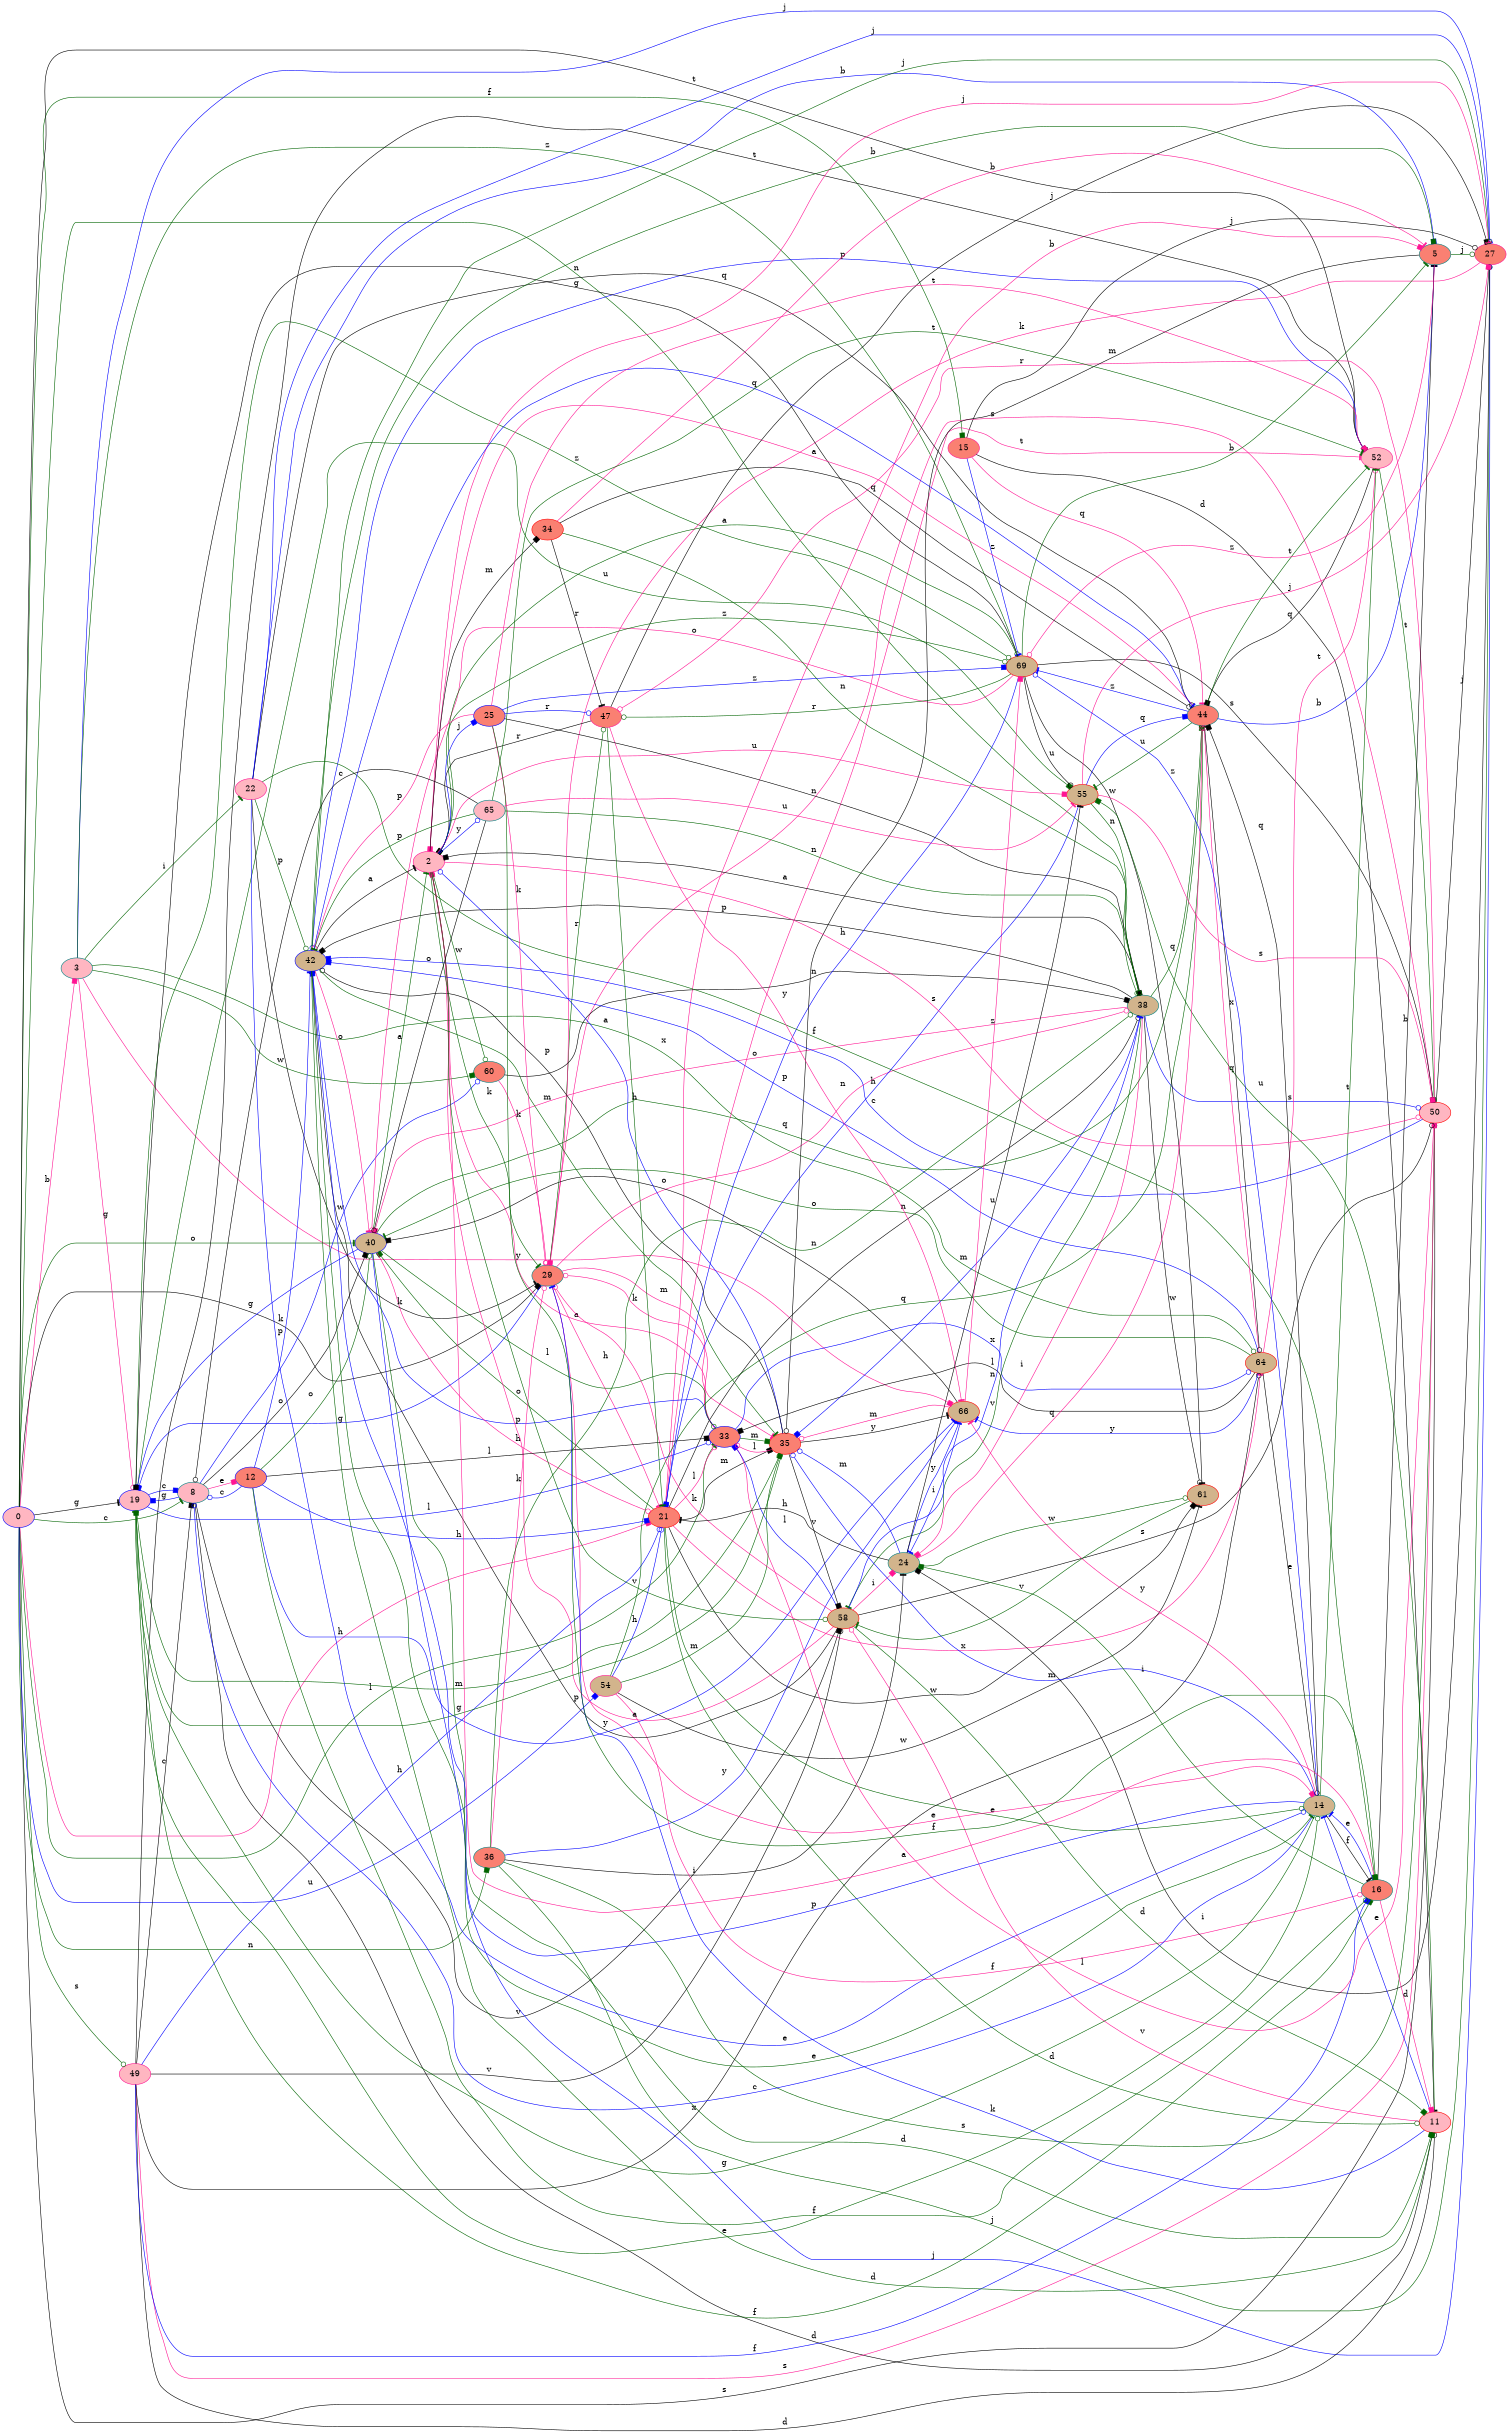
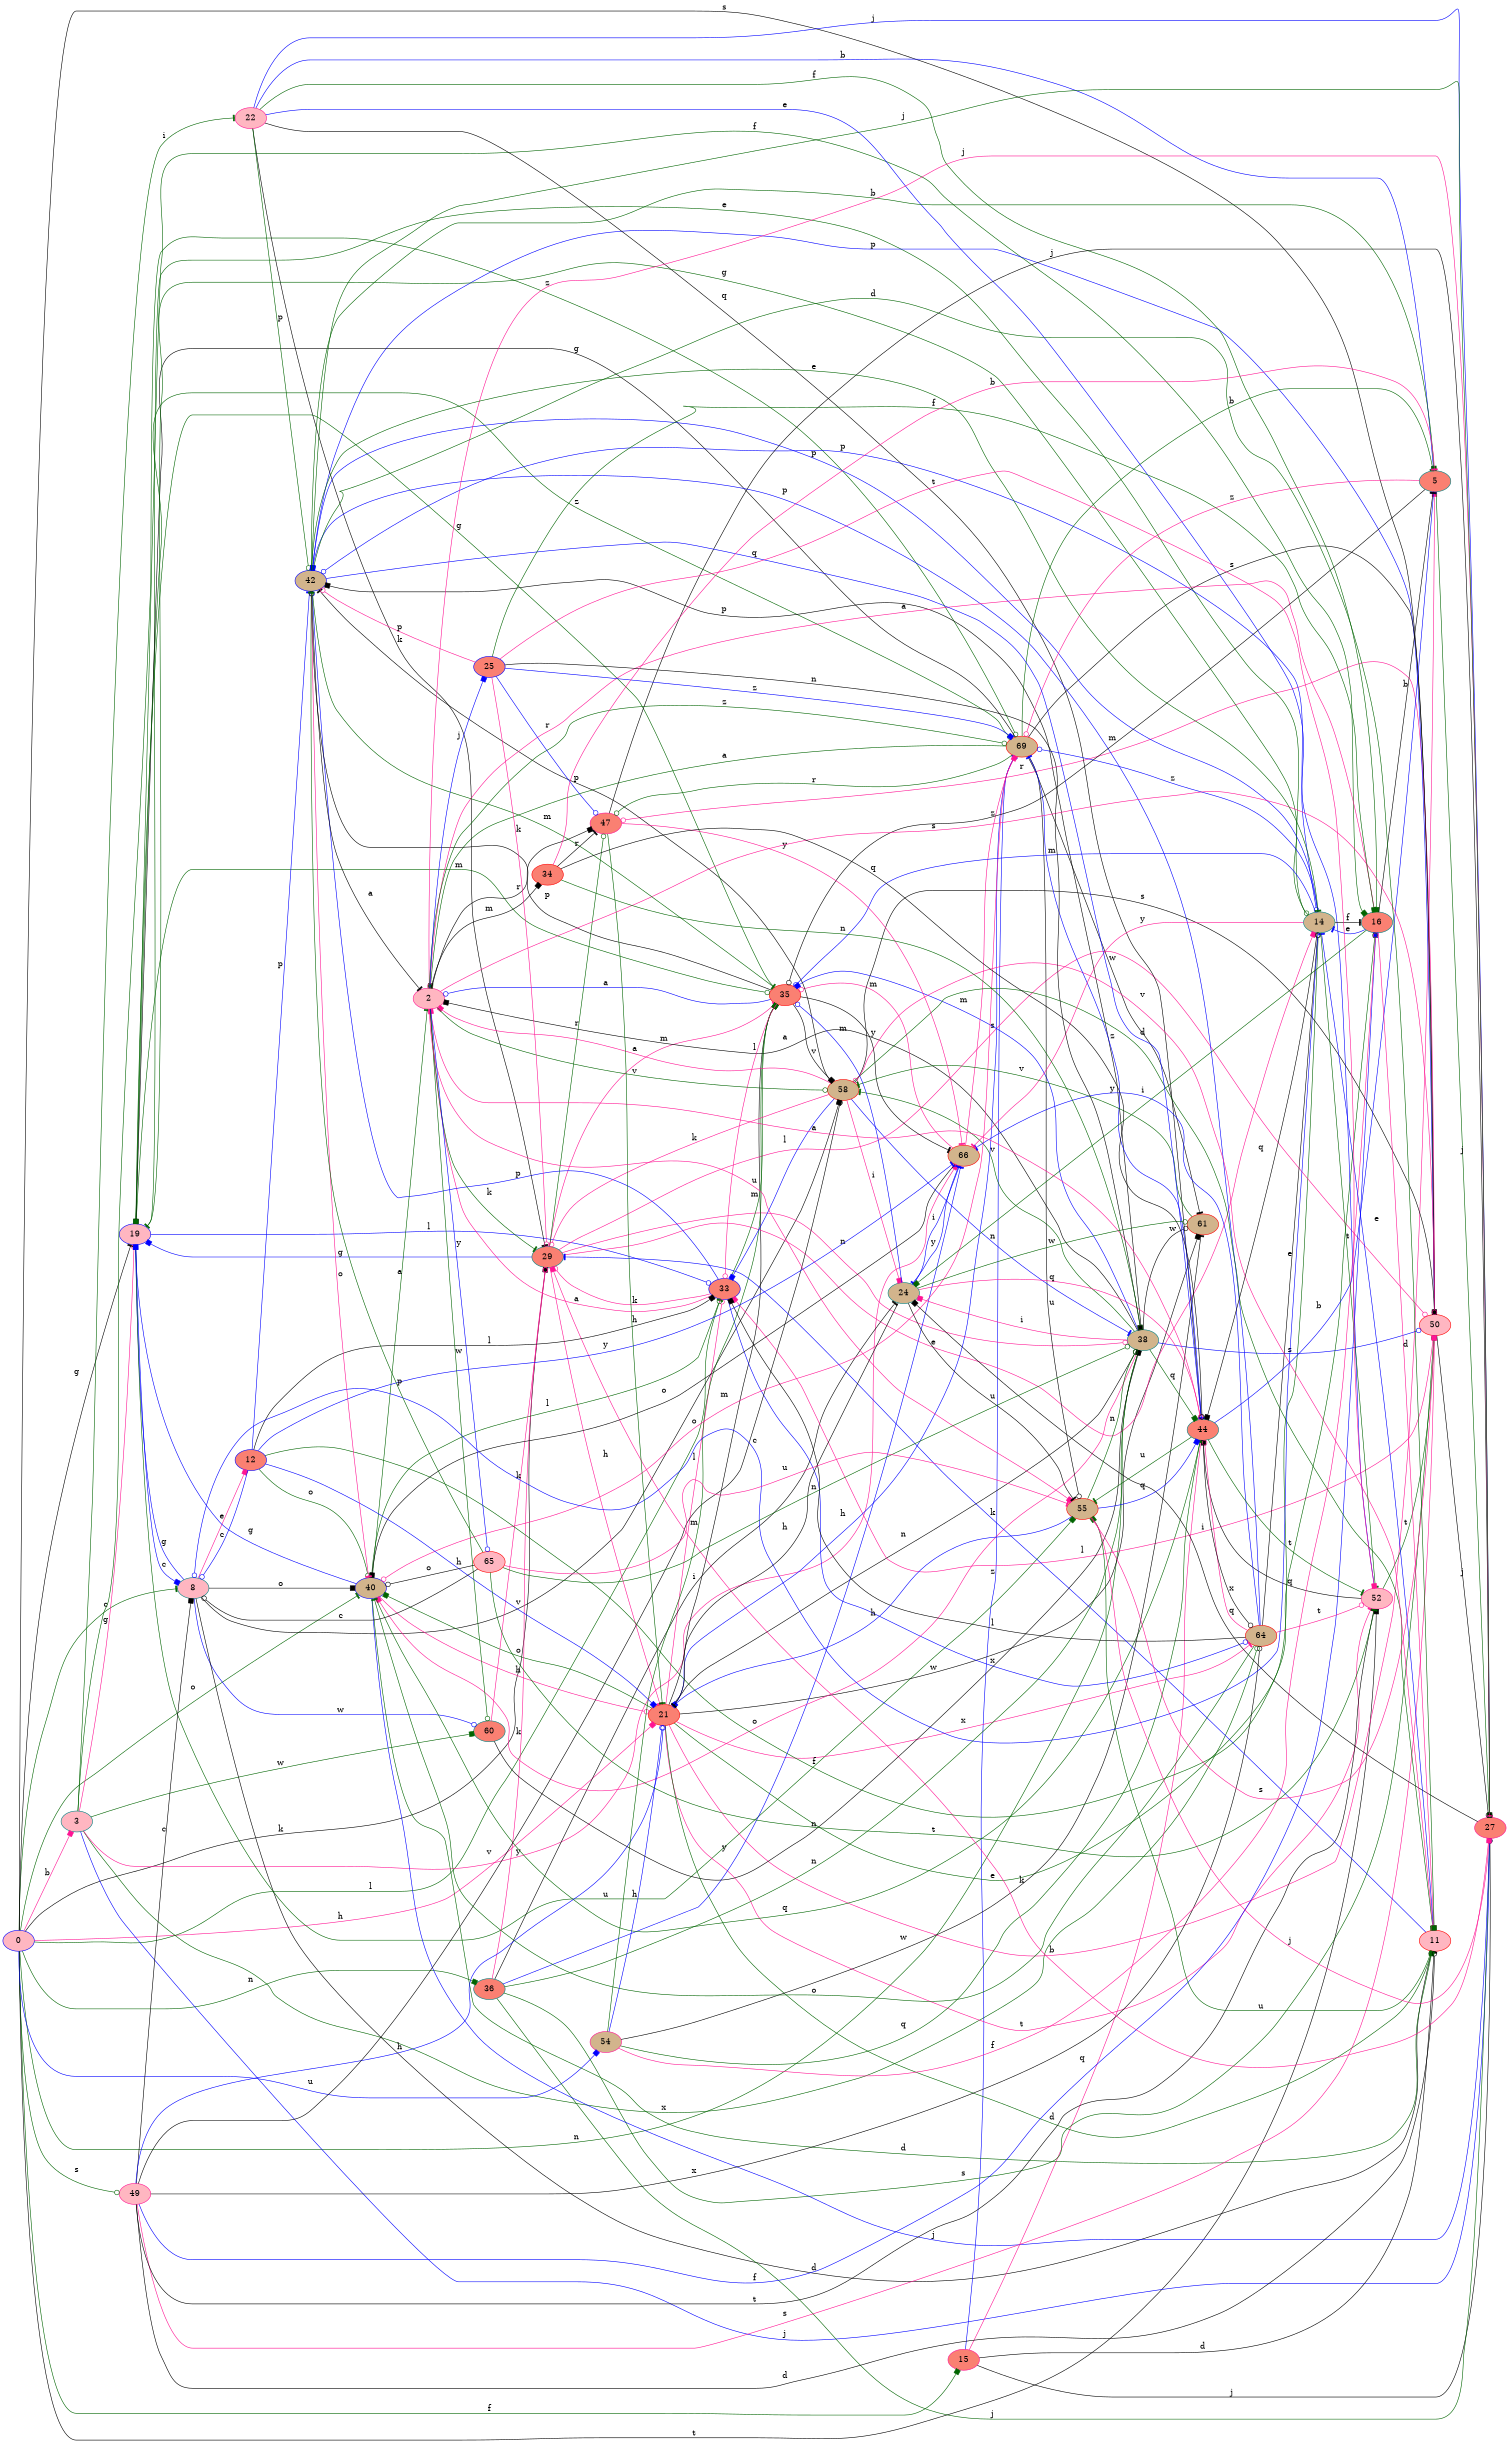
edge "22" -> "5": arrowhead box -> odot
edge "47" -> "2": reversed
node "65": color teal -> red
edge "50" -> "42": label "c" -> "p"
